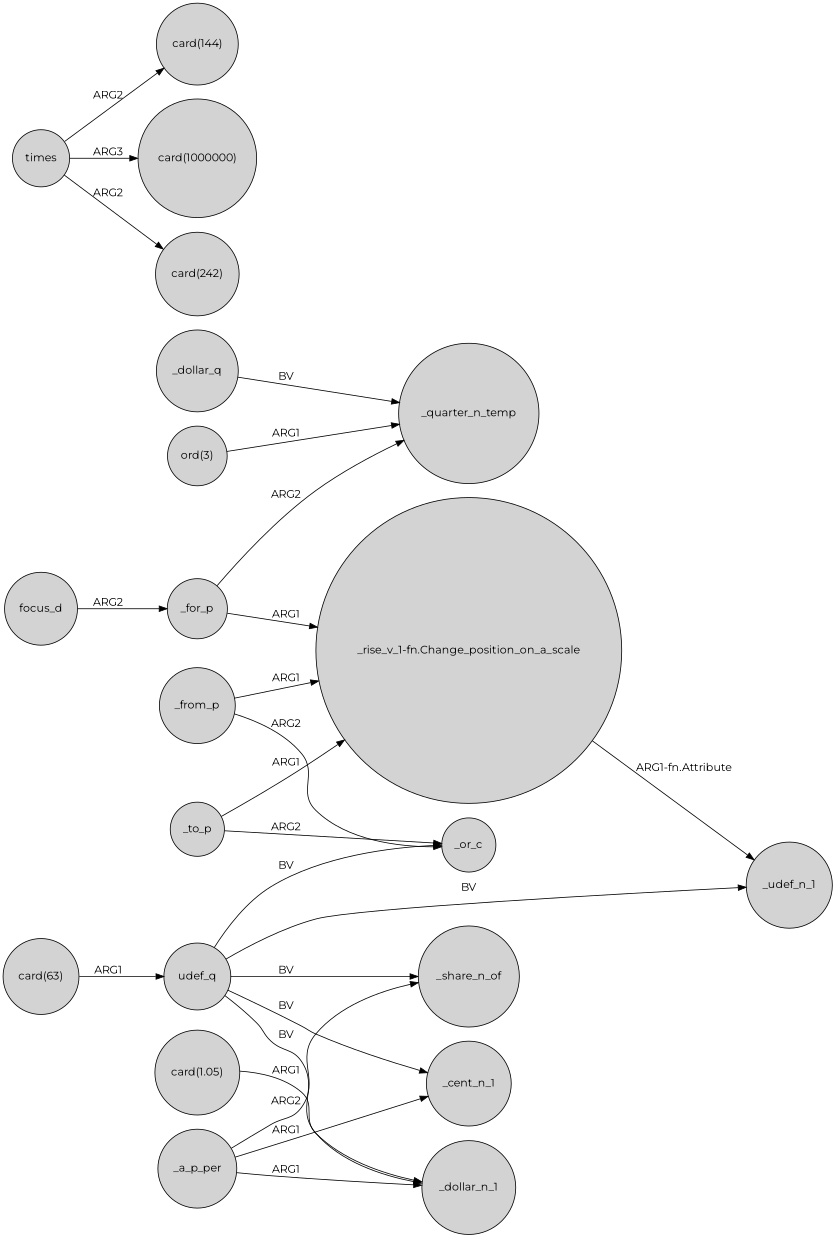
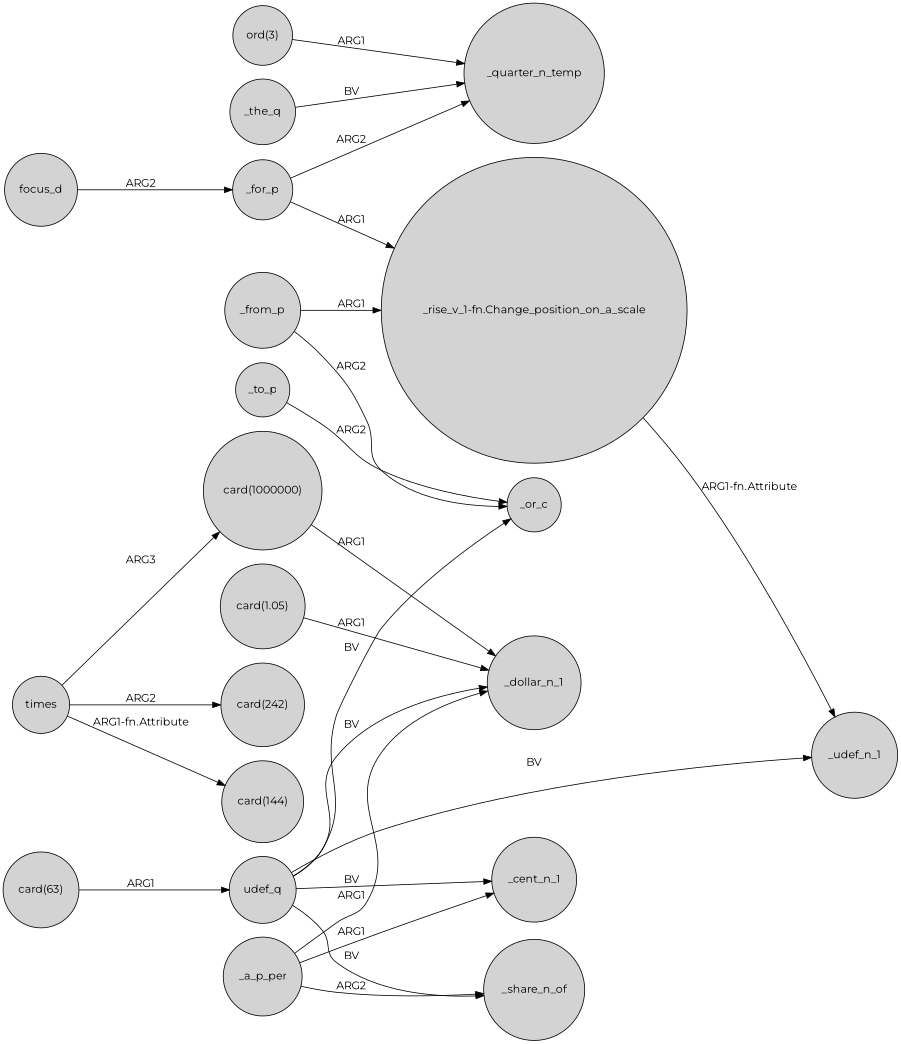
edge "times" -> "card(144)": label "ARG2" -> "ARG1-fn.Attribute"
node "_dollar_q": label "_dollar_q" -> "_the_q"
edge "card(1000000)" -> "_dollar_n_1": added, label "ARG1"
edge "_to_p" -> "_rise_v_1-fn.Change_position_on_a_scale": removed, label "ARG1"
